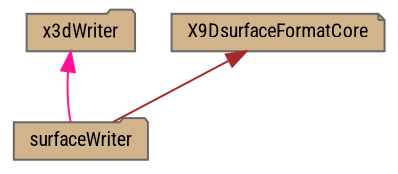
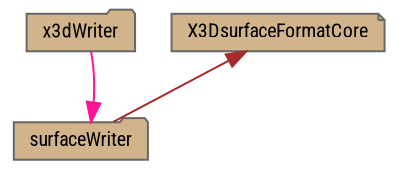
node "X9DsurfaceFormatCore": label "X9DsurfaceFormatCore" -> "X3DsurfaceFormatCore"
edge "surfaceWriter" -> "x3dWriter": reversed
